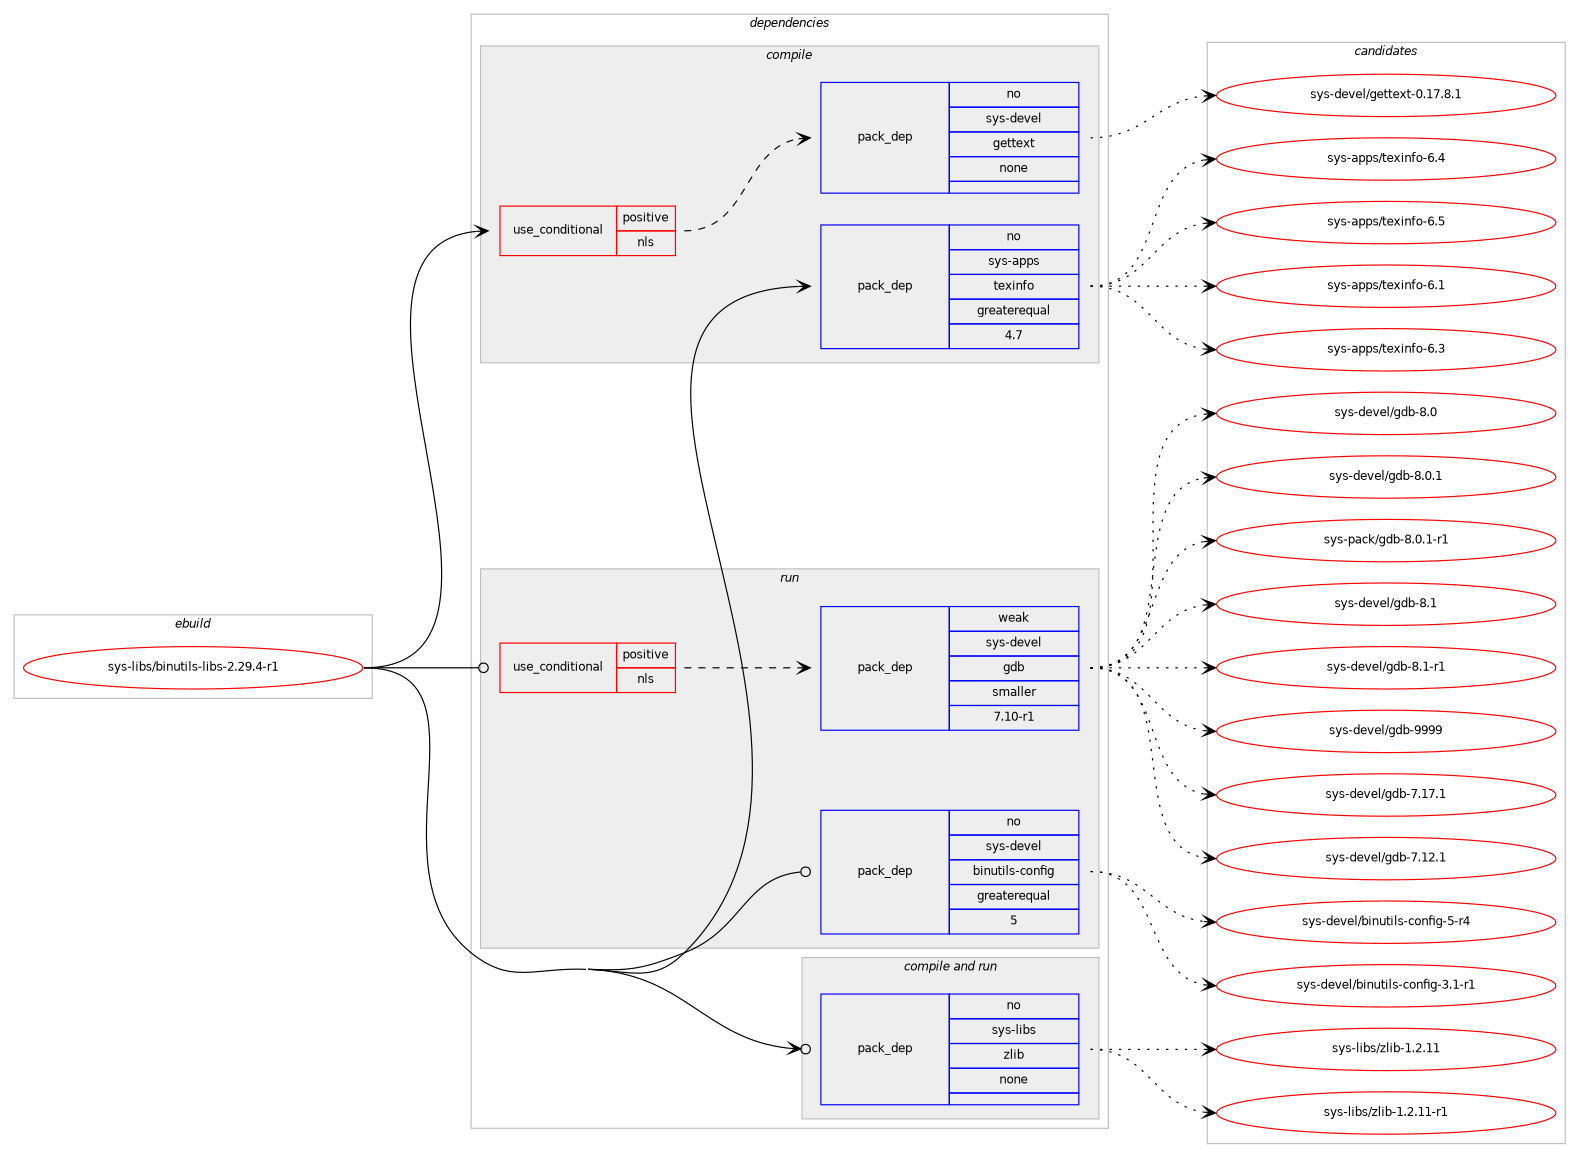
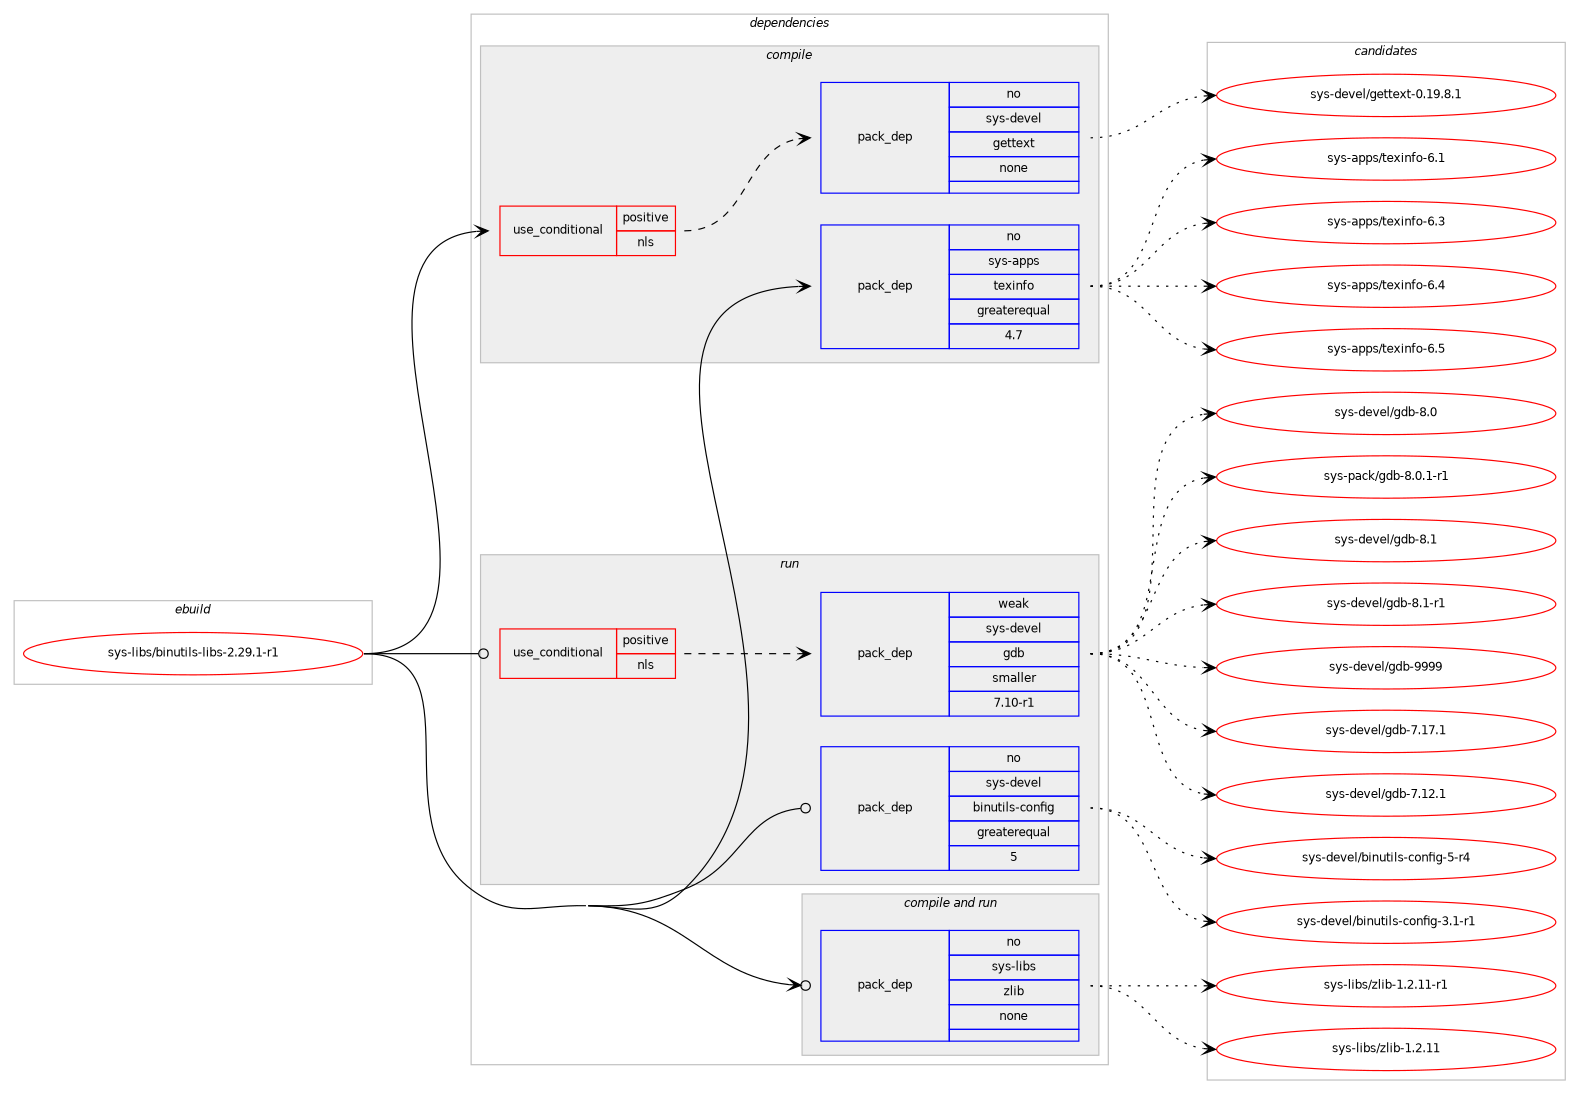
node "sys-devel/gettext-0.17.8.1": label "sys-devel/gettext-0.17.8.1" -> "sys-devel/gettext-0.19.8.1"
node "sys-devel/gdb-8.0.1": removed
node "sys-libs/binutils-libs-2.29.4-r1": label "sys-libs/binutils-libs-2.29.4-r1" -> "sys-libs/binutils-libs-2.29.1-r1"
